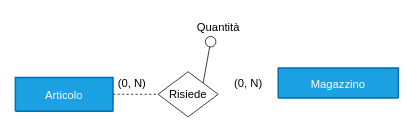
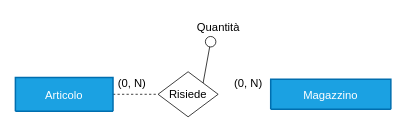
node "Magazzino": moved (338, 83) -> (330, 94)
